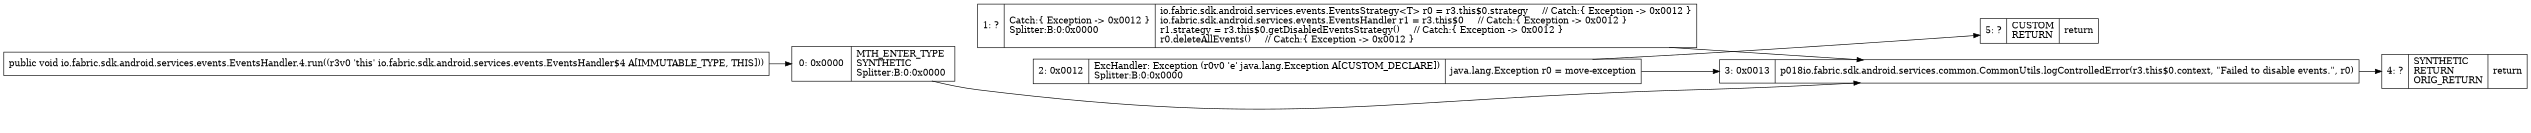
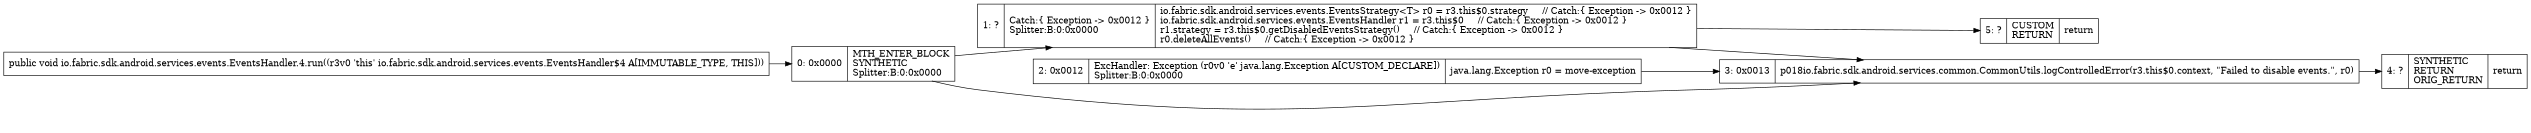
edge "2: 0x0012" -> "5: ?": now "1: ?" -> "5: ?"
edge "0: 0x0000" -> "1: ?": added
node "0: 0x0000": text "MTH_ENTER_TYPE" -> "MTH_ENTER_BLOCK"
